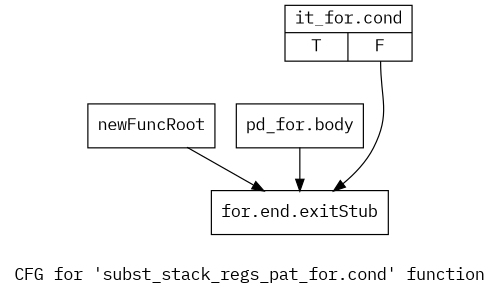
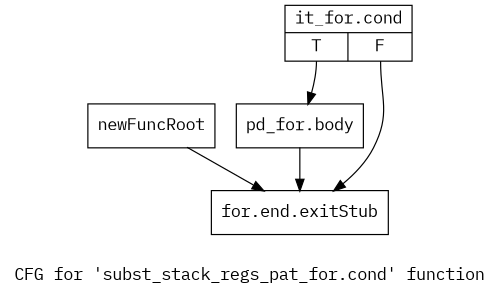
edge "it_for.cond" -> "pd_for.body": added
